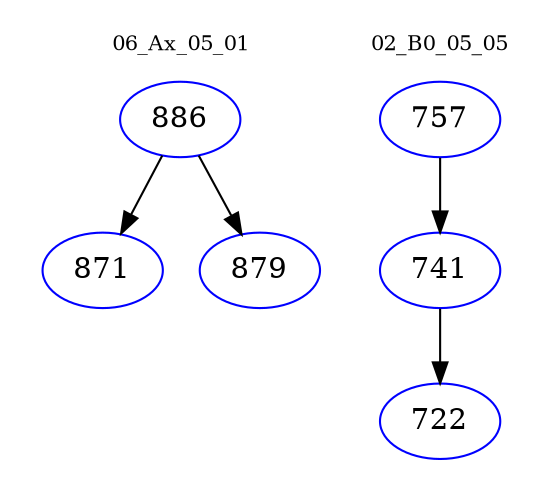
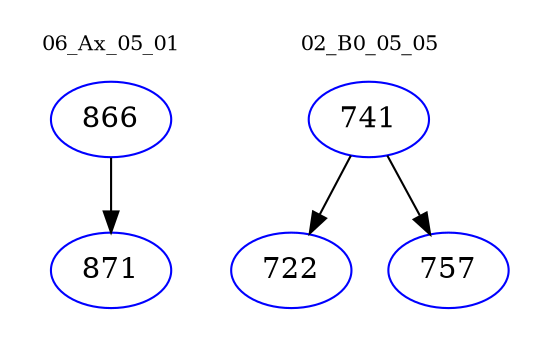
node "886": label "886" -> "866"
edge "757" -> "741": reversed
node "879": removed
